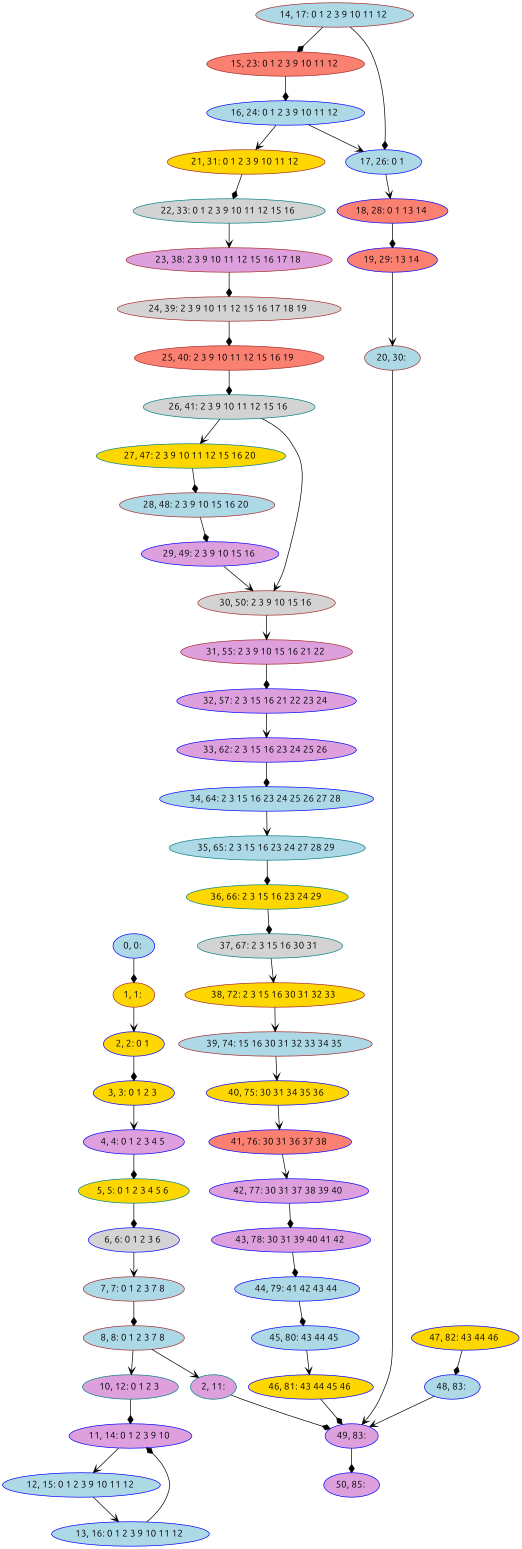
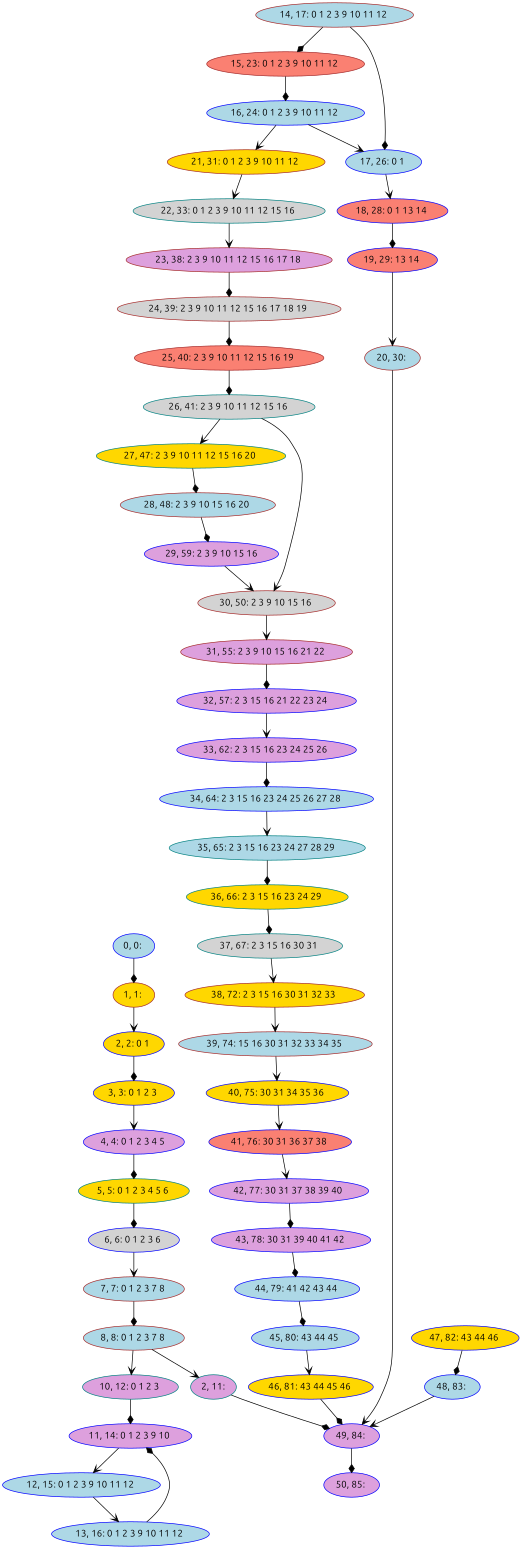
edge "21, 31: 0 1 2 3 9 10 11 12" -> "22, 33: 0 1 2 3 9 10 11 12 15 16": arrowhead diamond -> vee
node "29, 49: 2 3 9 10 15 16": label "29, 49: 2 3 9 10 15 16" -> "29, 59: 2 3 9 10 15 16"
node "49, 83:": label "49, 83:" -> "49, 84:"
